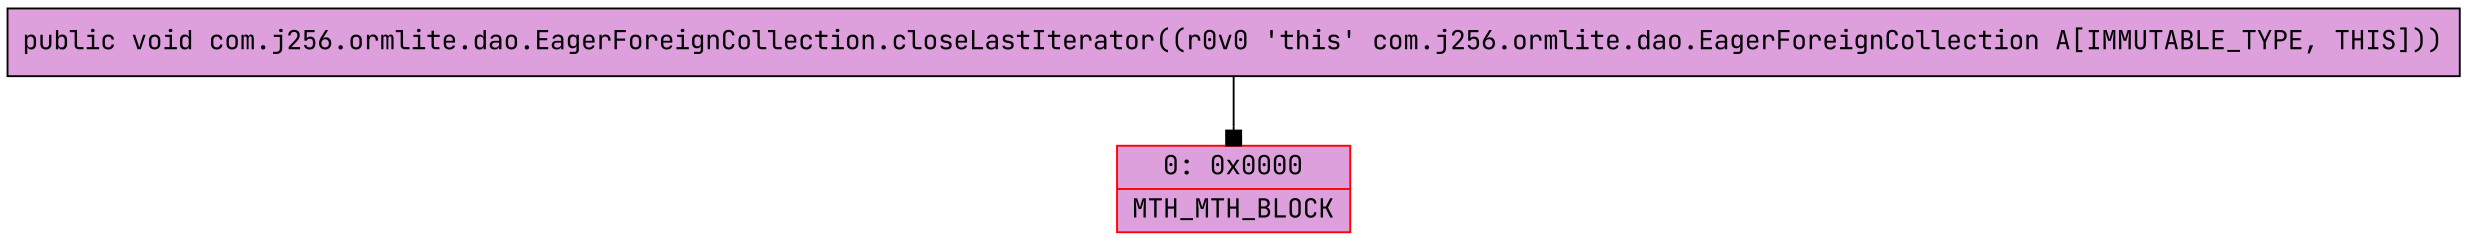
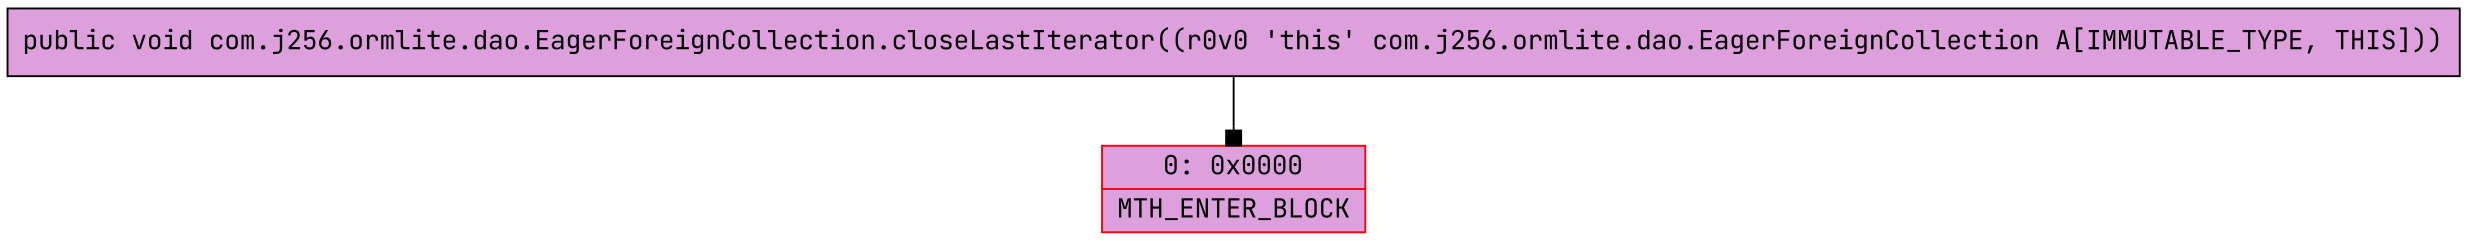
node "0: 0x0000": text "MTH_MTH_BLOCK" -> "MTH_ENTER_BLOCK"
